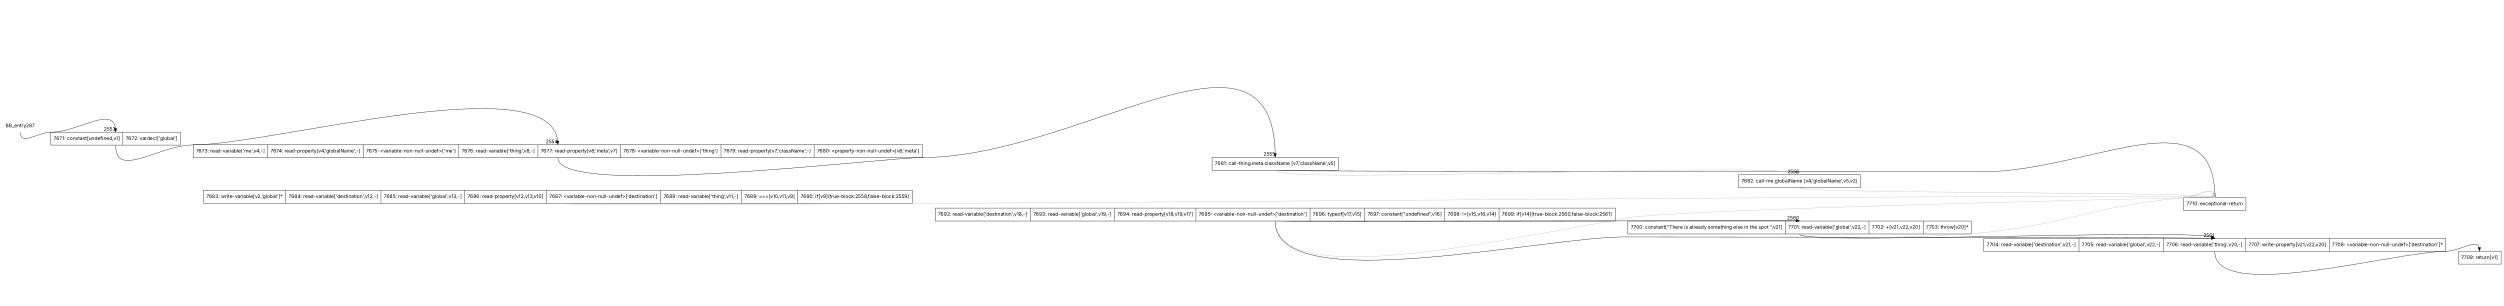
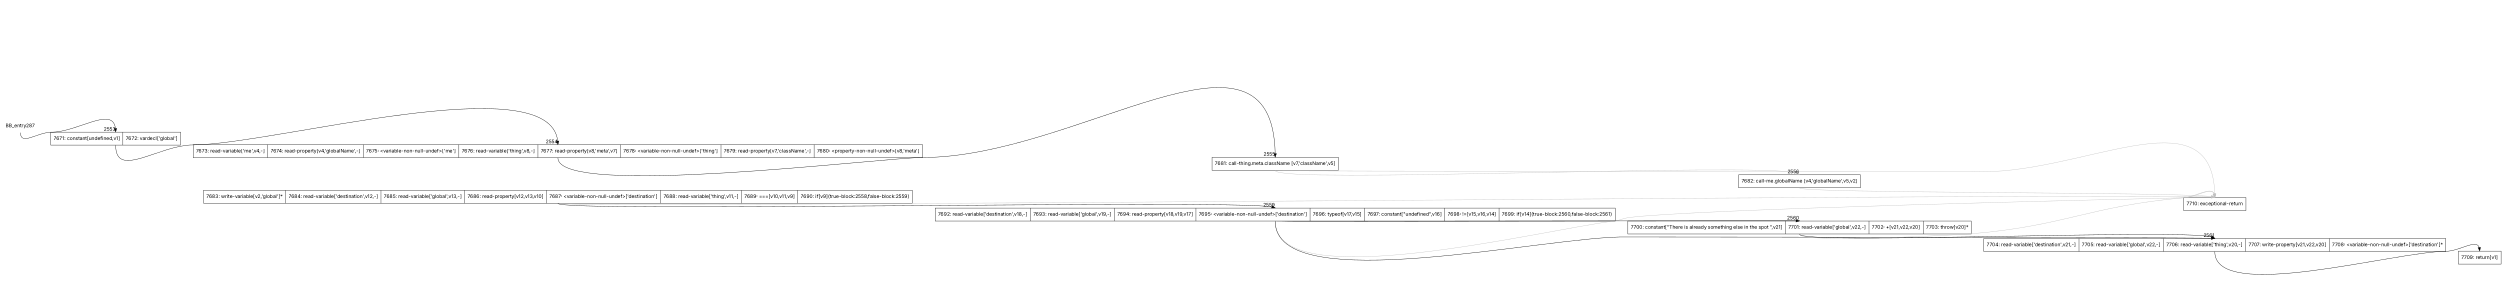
edge "7681: call-thing.meta.className [v7,'className',v5]" -> "7710: exceptional-return": color black -> gray
edge "7683: write-variable[v2,'global']*" -> "7692: read-variable['destination',v18,-]": added
